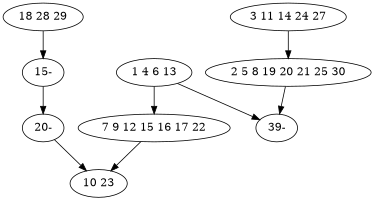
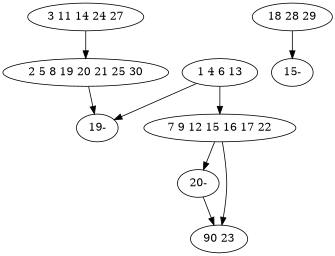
edge "15-" -> "20-": now "7 9 12 15 16 17 22" -> "20-"
node "39-": label "39-" -> "19-"
node "10 23": label "10 23" -> "90 23"
